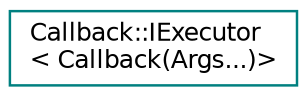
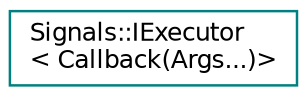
node "Callback::IExecutor < Callback(Args...)>": label "Callback::IExecutor < Callback(Args...)>" -> "Signals::IExecutor < Callback(Args...)>"
